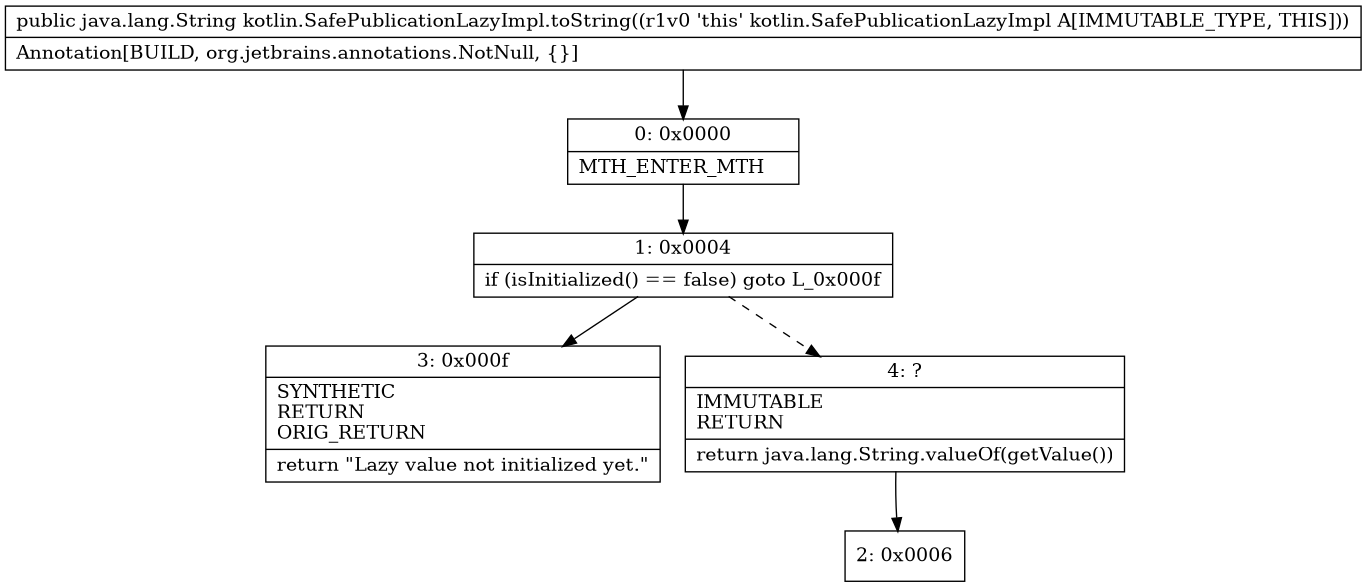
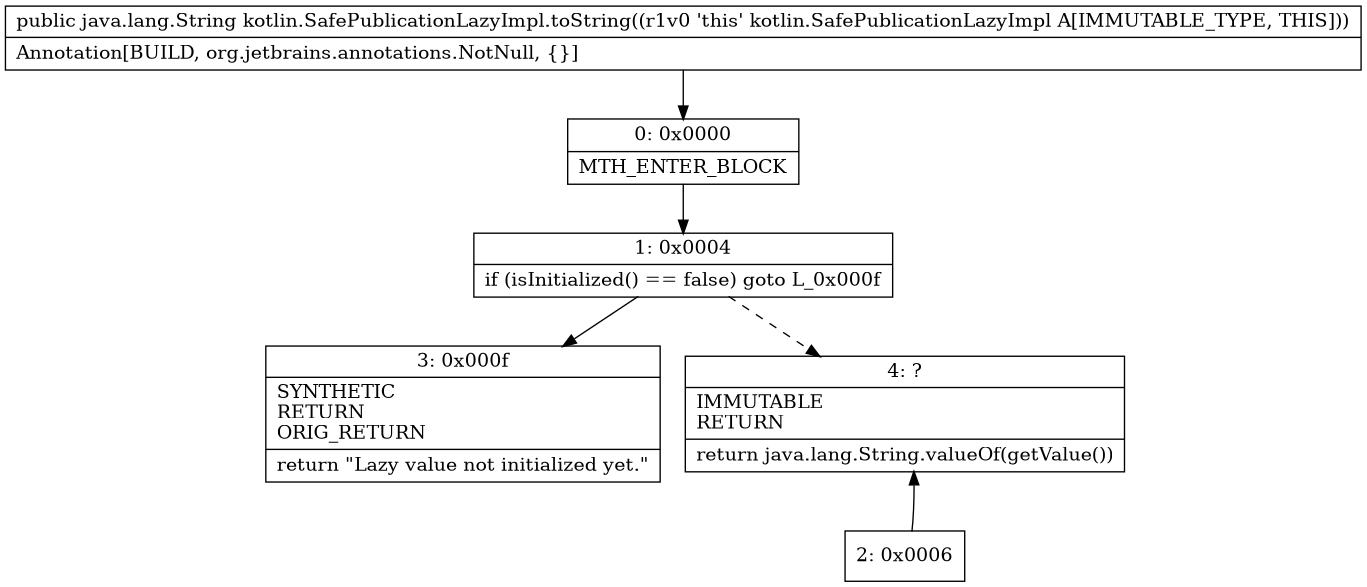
node "0: 0x0000": text "MTH_ENTER_MTH" -> "MTH_ENTER_BLOCK"
edge "4: ?" -> "2: 0x0006": reversed
